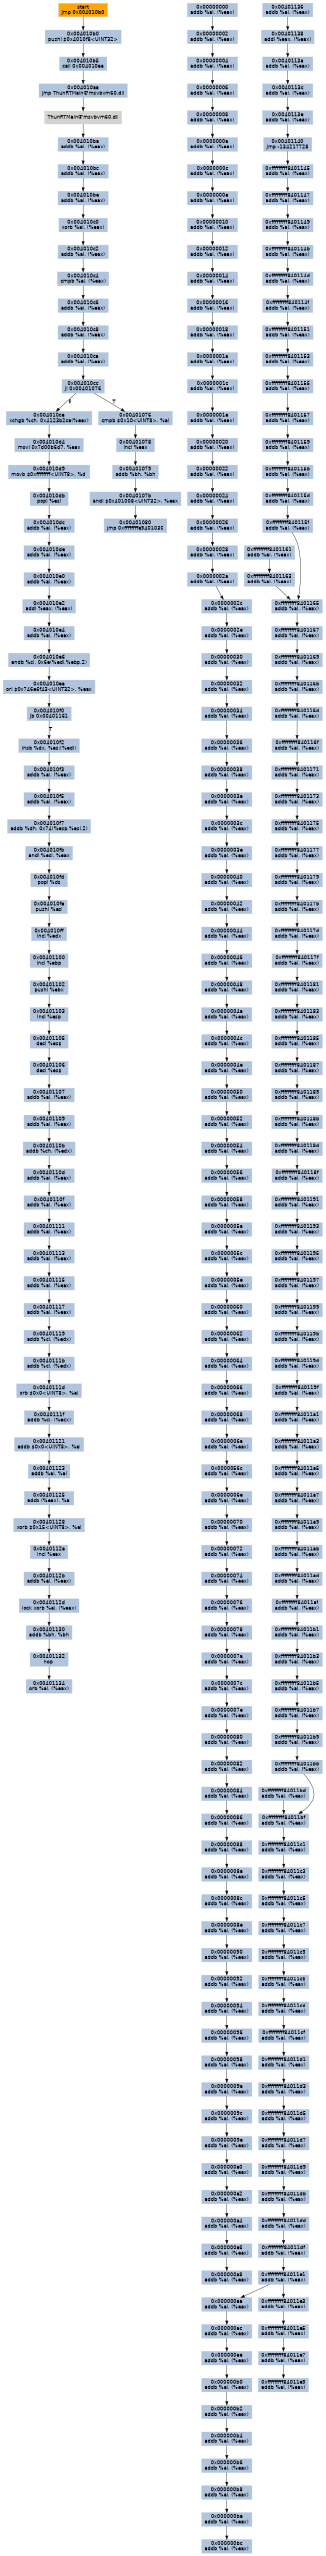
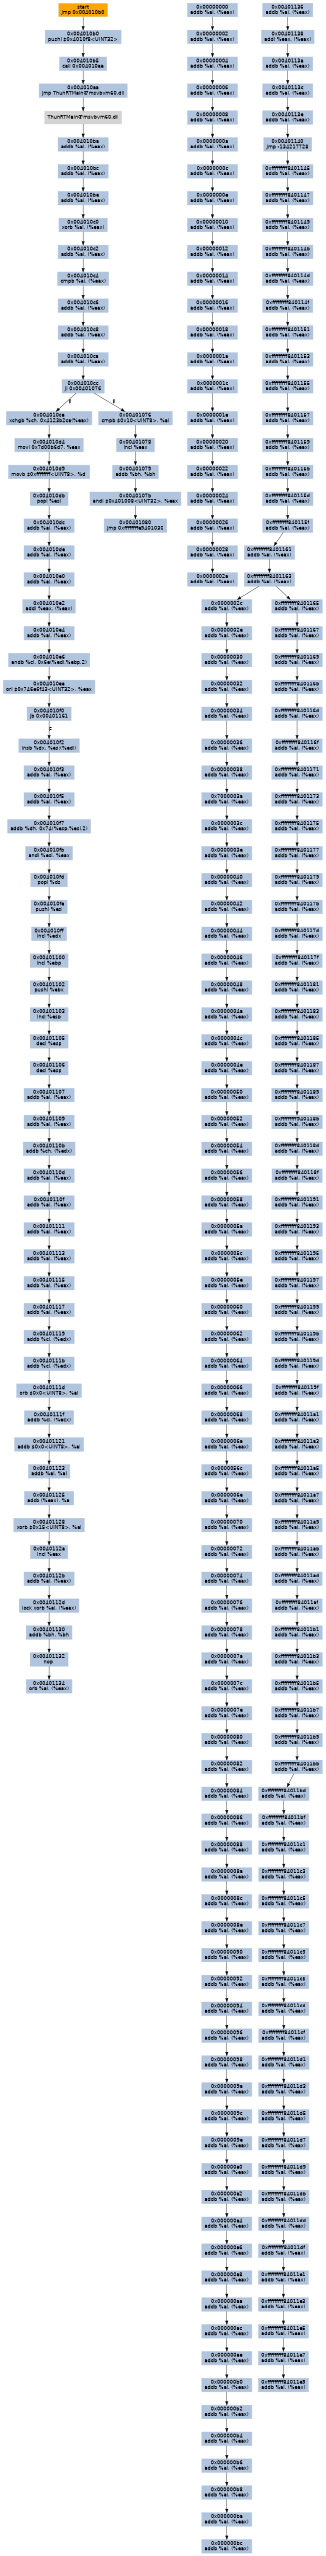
edge "0x004010cc jl 0x00401076" -> "0x00401076 cmpb $0x10<UINT8>, %al": label "T" -> "F"
edge "0xfffffffff840115f addb %al, (%eax)" -> "0xfffffffff8401165 addb %al, (%eax)": now "0xfffffffff840115f addb %al, (%eax)" -> "0xfffffffff8401161 addb %al, (%eax)"
edge "0x0000002a addb %al, (%eax)" -> "0x0000002c addb %al, (%eax)": now "0xfffffffff8401163 addb %al, (%eax)" -> "0x0000002c addb %al, (%eax)"
edge "0x004010f0 jb 0x00401161" -> "0x004010f2 insb %dx, %es:(%edi)": label "T" -> "F"
node "0x0000003a addb %al, (%eax)": label "0x0000003a addb %al, (%eax)" -> "0x7000003a addb %al, (%eax)"
node "0xfffffffff840118b addb %al, (%eax)": label "0xfffffffff840118b addb %al, (%eax)" -> "0xfffffffff940118b addb %al, (%eax)"
edge "0xfffffffff84011bb addb %al, (%eax)" -> "0xfffffffff84011bf addb %al, (%eax)": now "0xfffffffff84011bb addb %al, (%eax)" -> "0xfffffffff84011bd addb %al, (%eax)"
edge "0xfffffffff84011e1 addb %al, (%eax)" -> "0x000000aa addb %al, (%eax)": now "0x000000a8 addb %al, (%eax)" -> "0x000000aa addb %al, (%eax)"
